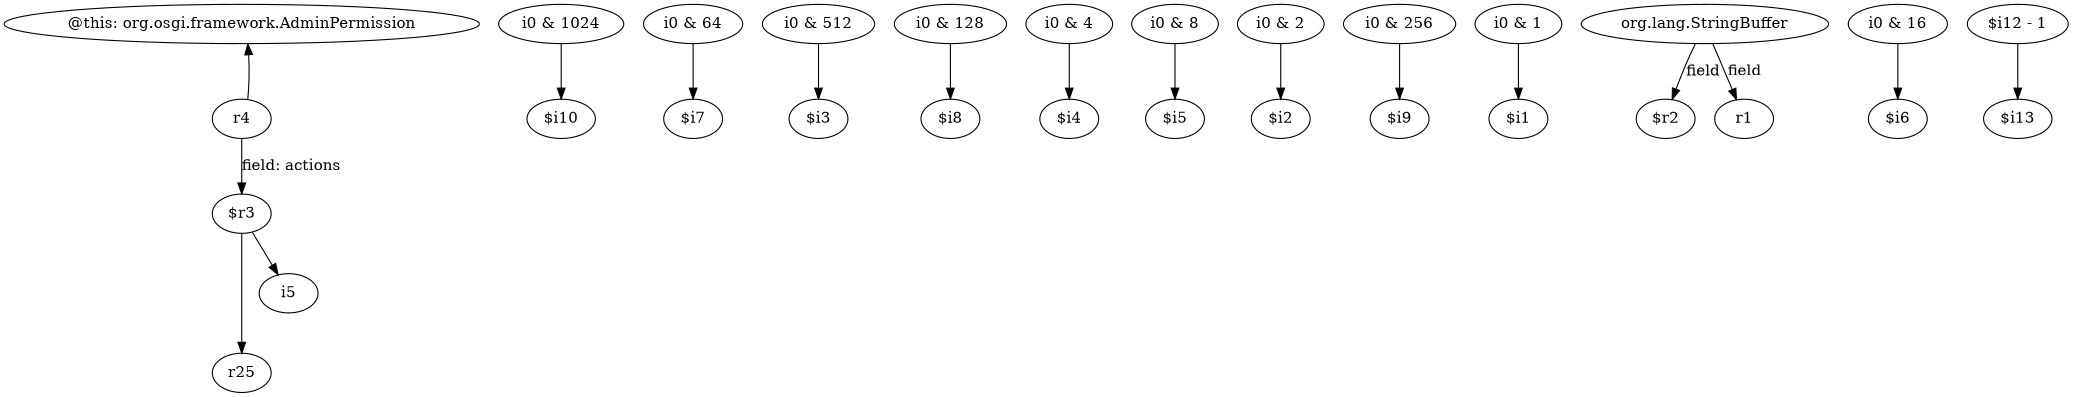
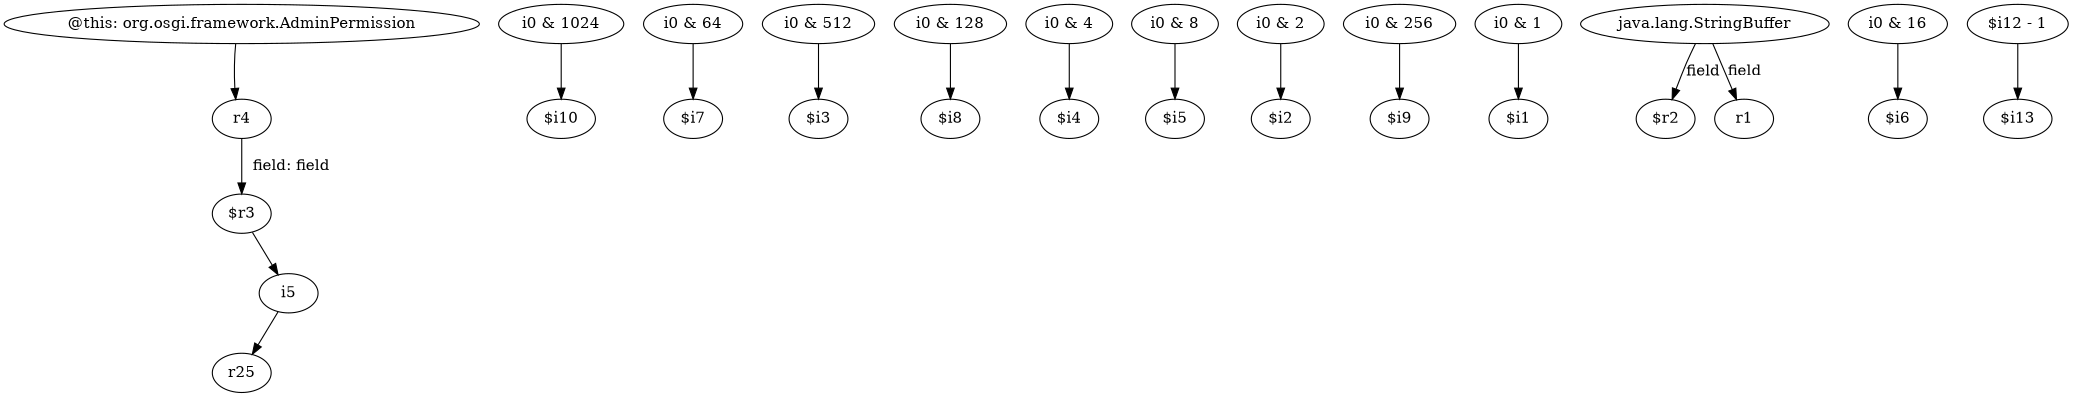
node "org.lang.StringBuffer": label "org.lang.StringBuffer" -> "java.lang.StringBuffer"
edge "r4" -> "@this: org.osgi.framework.AdminPermission": reversed
edge "r4" -> "$r3": label "field: actions" -> "field: field"
edge "$r3" -> "r25": now "i5" -> "r25"
